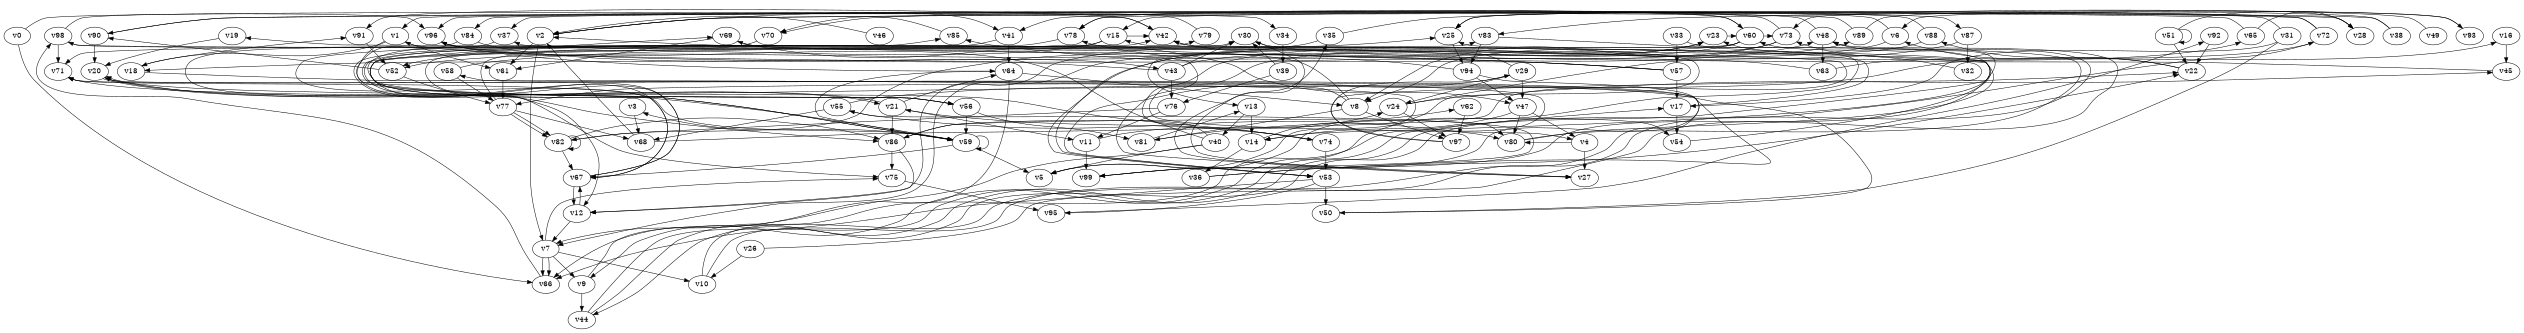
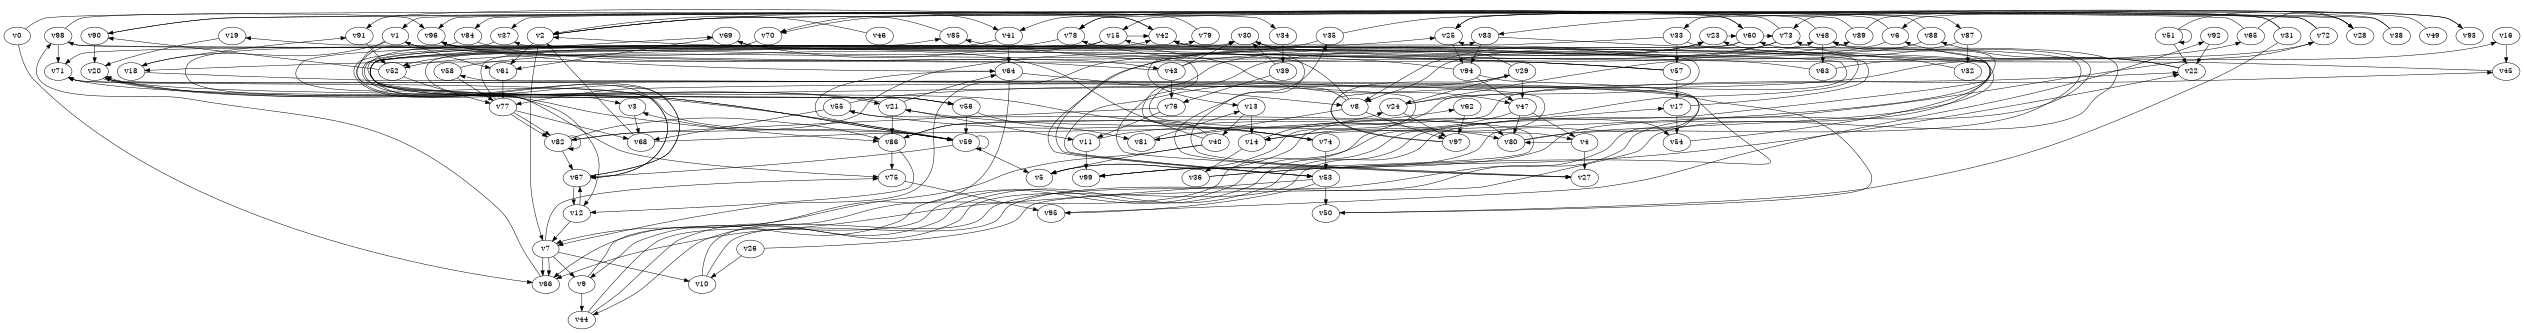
edge "v33" -> "v3": added
edge "v31" -> "v17": now "v31" -> "v33"
edge "v60" -> "v12": removed
